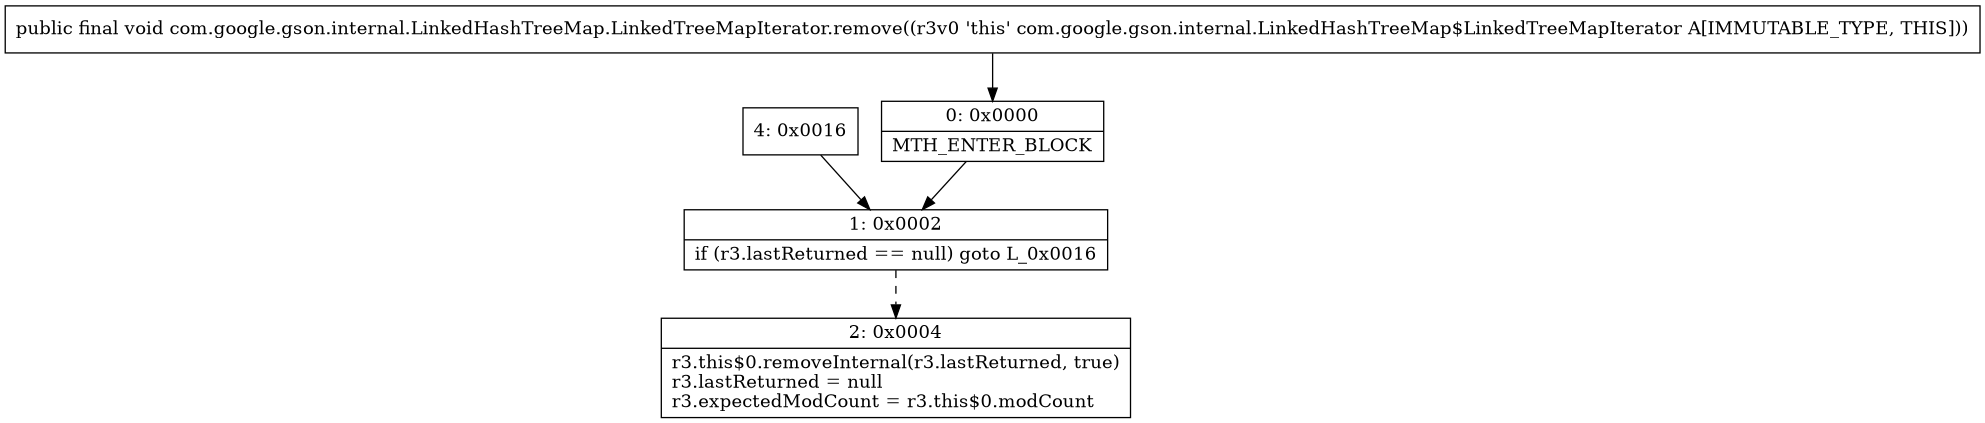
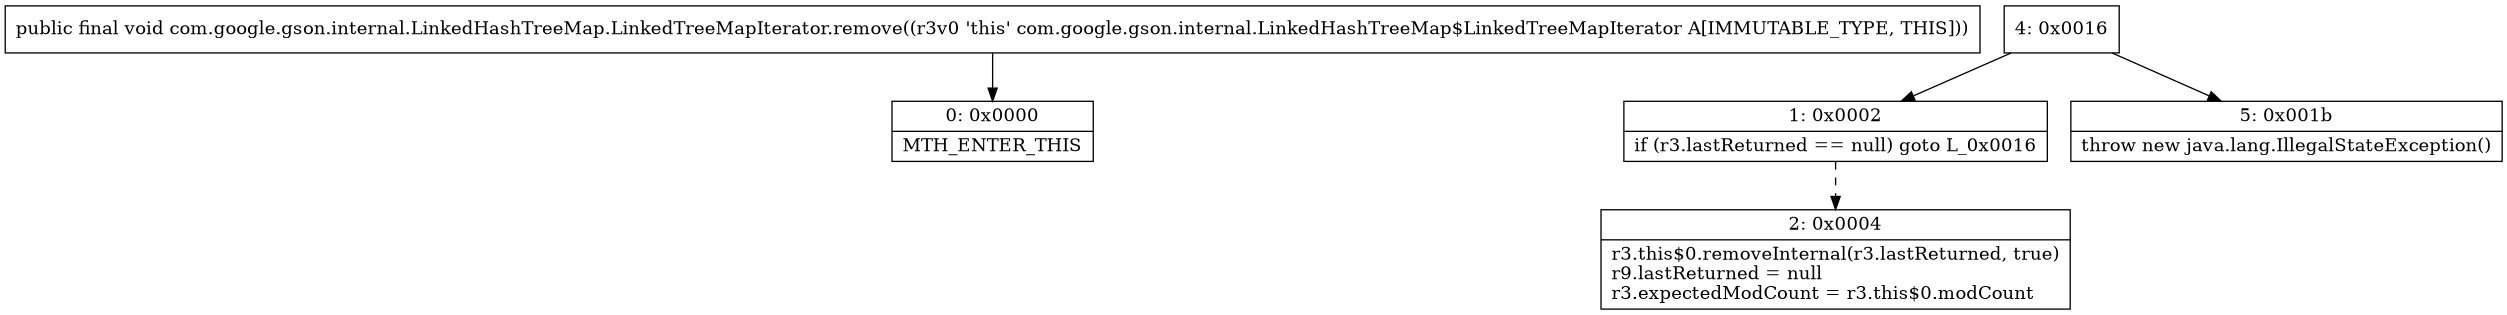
node "5: 0x001b": added
node "0: 0x0000": text "MTH_ENTER_BLOCK" -> "MTH_ENTER_THIS"
edge "0: 0x0000" -> "1: 0x0002": removed
node "2: 0x0004": text "r3.lastReturned = null" -> "r9.lastReturned = null"
